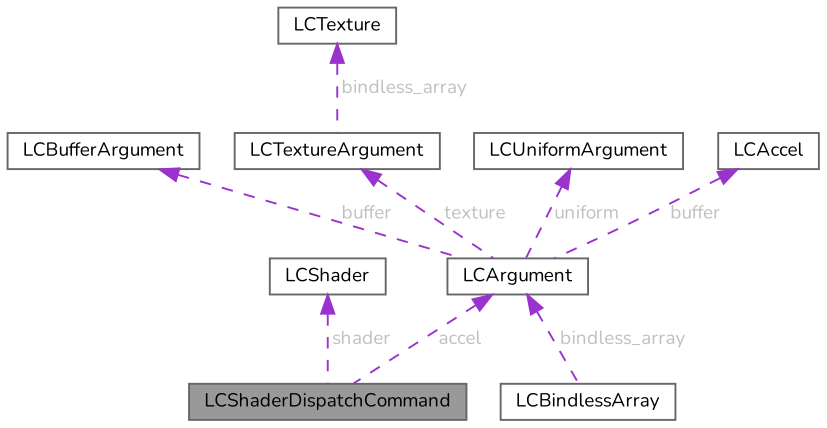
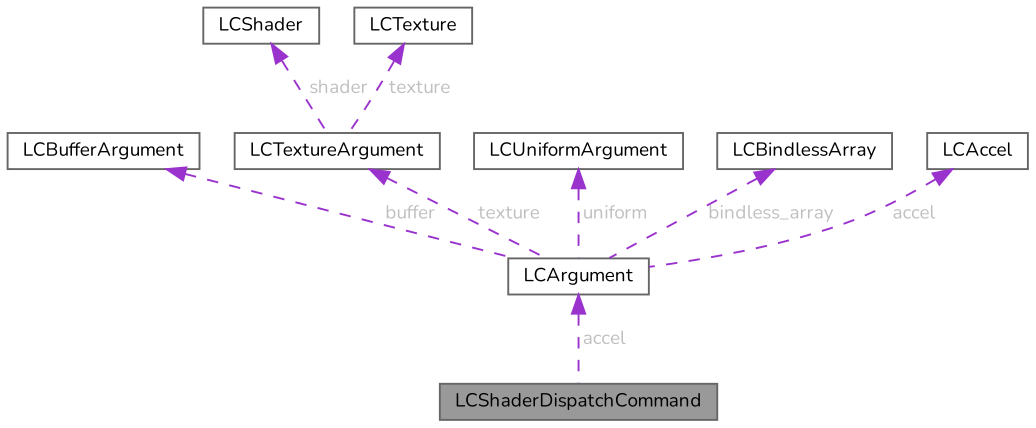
edge "LCTextureArgument" -> "LCTexture": label " bindless_array" -> " texture"
edge "LCArgument" -> "LCAccel": label " buffer" -> " accel"
edge "LCBindlessArray" -> "LCArgument": reversed
edge "LCShaderDispatchCommand" -> "LCShader": now "LCTextureArgument" -> "LCShader"
